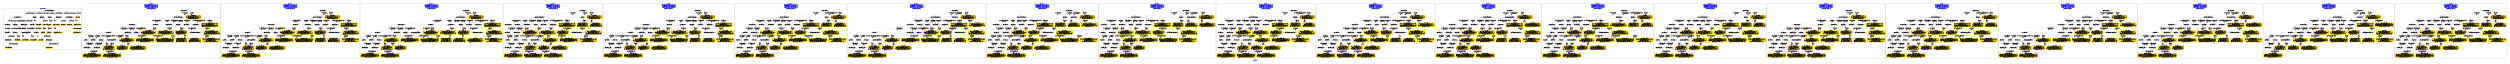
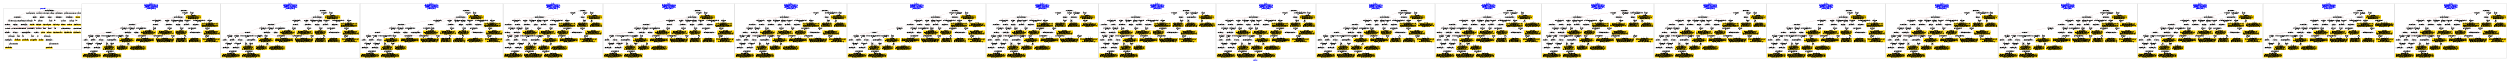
edge "Object Rights" -> "E30_Right1": reversed
node "Object Title": fillcolor lightgray -> gold
node "Value URI": label "Value URI" -> "Medium URI"
node "Object Facet Value 1": label "Object Facet Value 1" -> "Object Document Value 1"
node "Object Earliest Date": added
